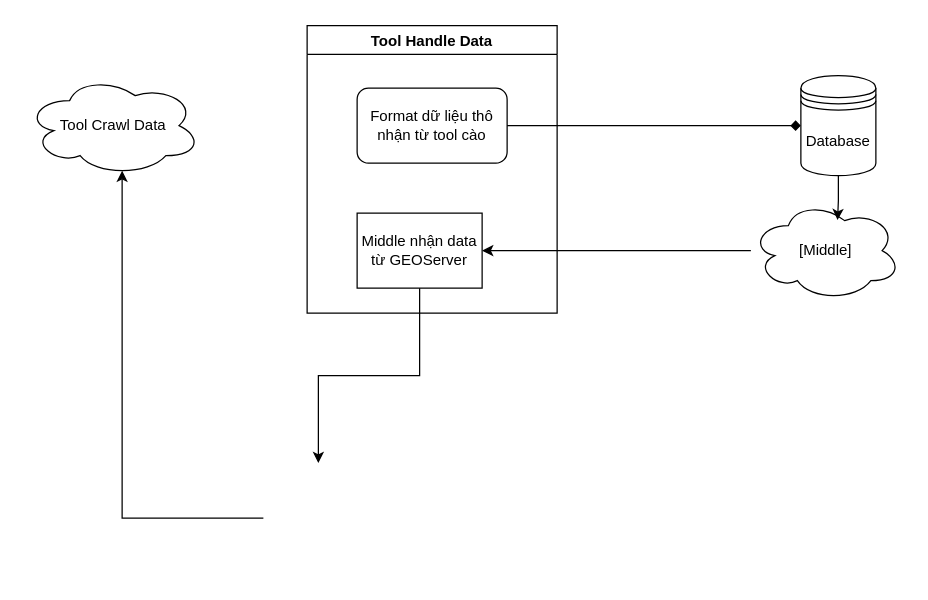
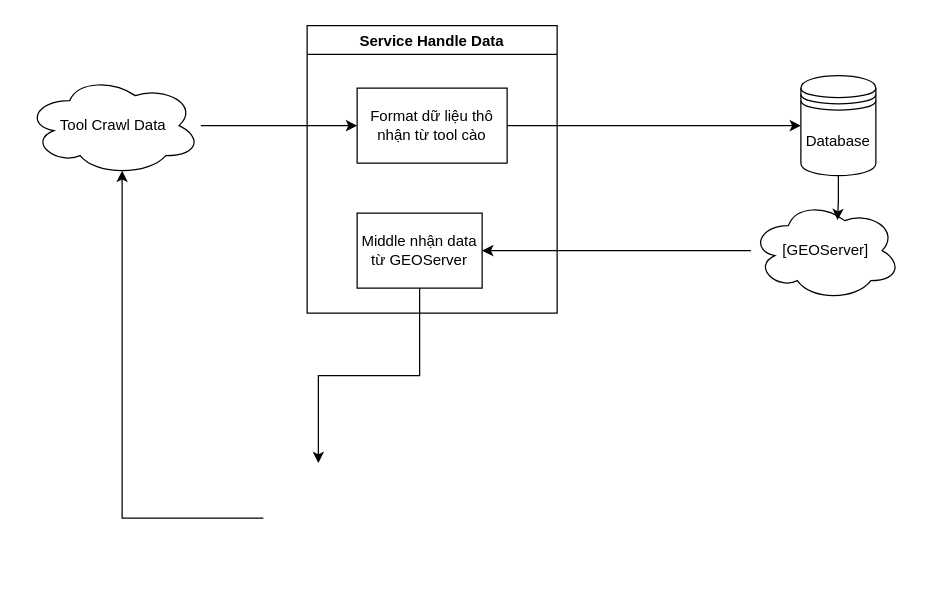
node "Tool Handle Data": label "Tool Handle Data" -> "Service Handle Data"
edge "Tool Crawl Data" -> "Format dữ liệu thô nhận từ tool cào": added
node "Format dữ liệu thô nhận từ tool cào": shape rounded rectangle -> rectangle
edge "Format dữ liệu thô nhận từ tool cào" -> "Database": arrowhead diamond -> classic
node "[Middle]": label "[Middle]" -> "[GEOServer]"
